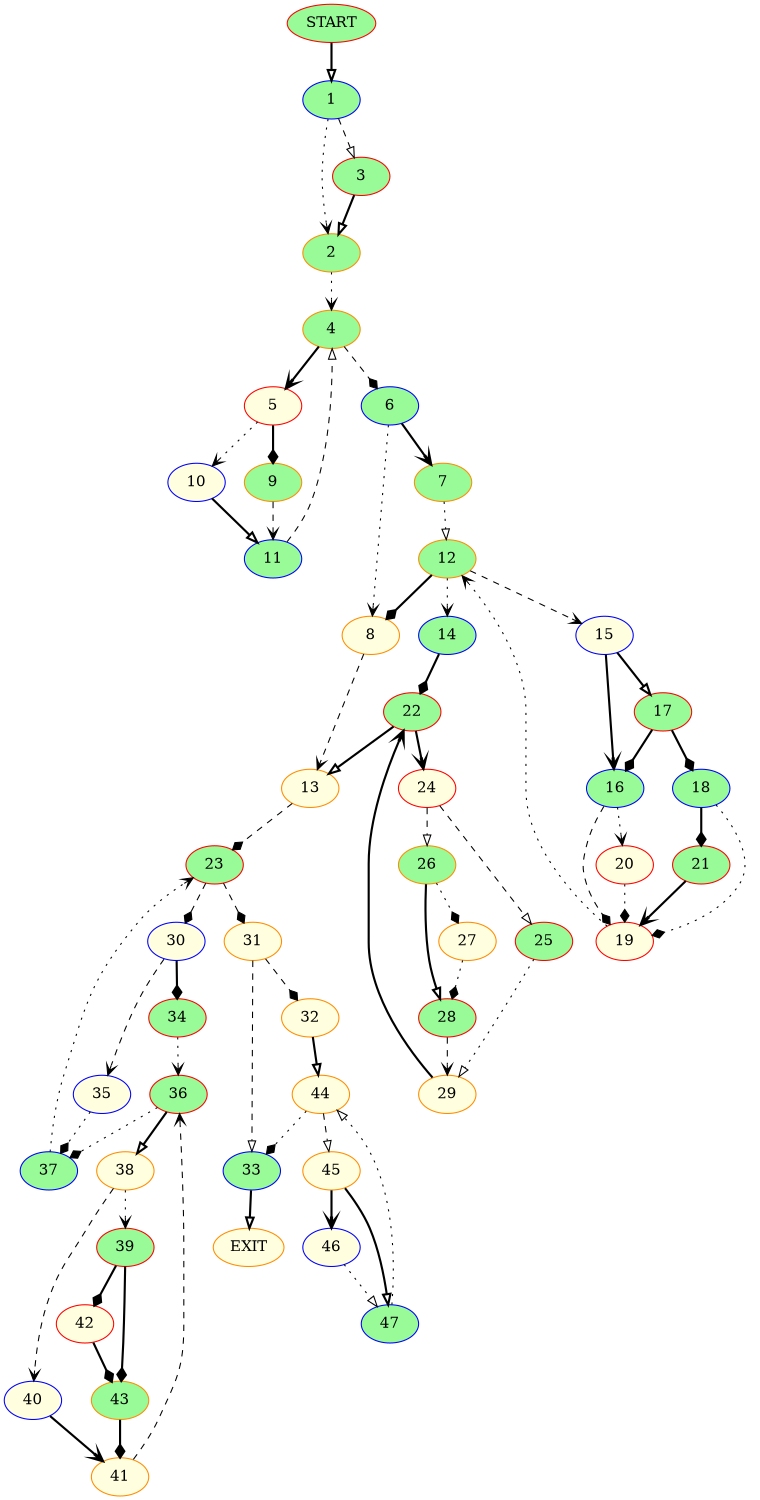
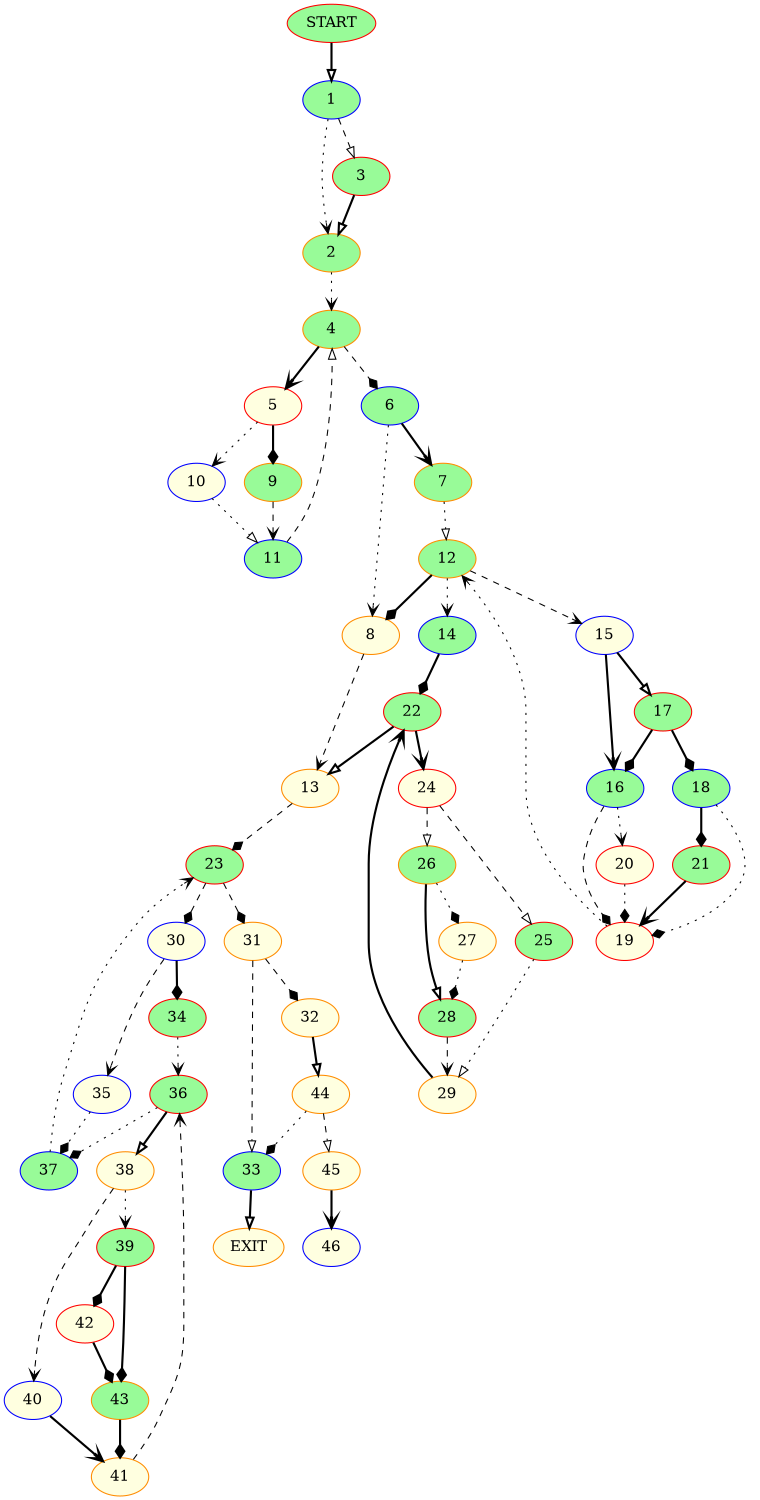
edge "10" -> "11": style bold -> dotted
node "47": removed
